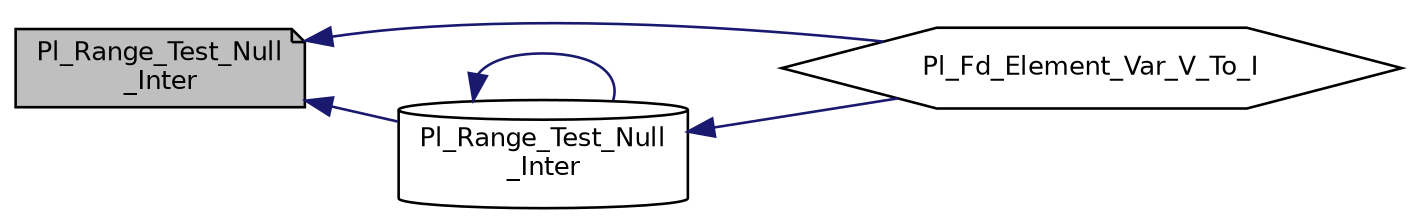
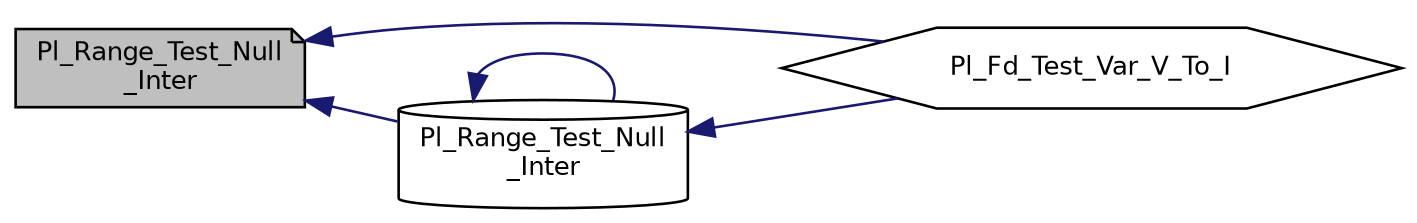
node "Pl_Fd_Element_Var_V_To_I": label "Pl_Fd_Element_Var_V_To_I" -> "Pl_Fd_Test_Var_V_To_I"
